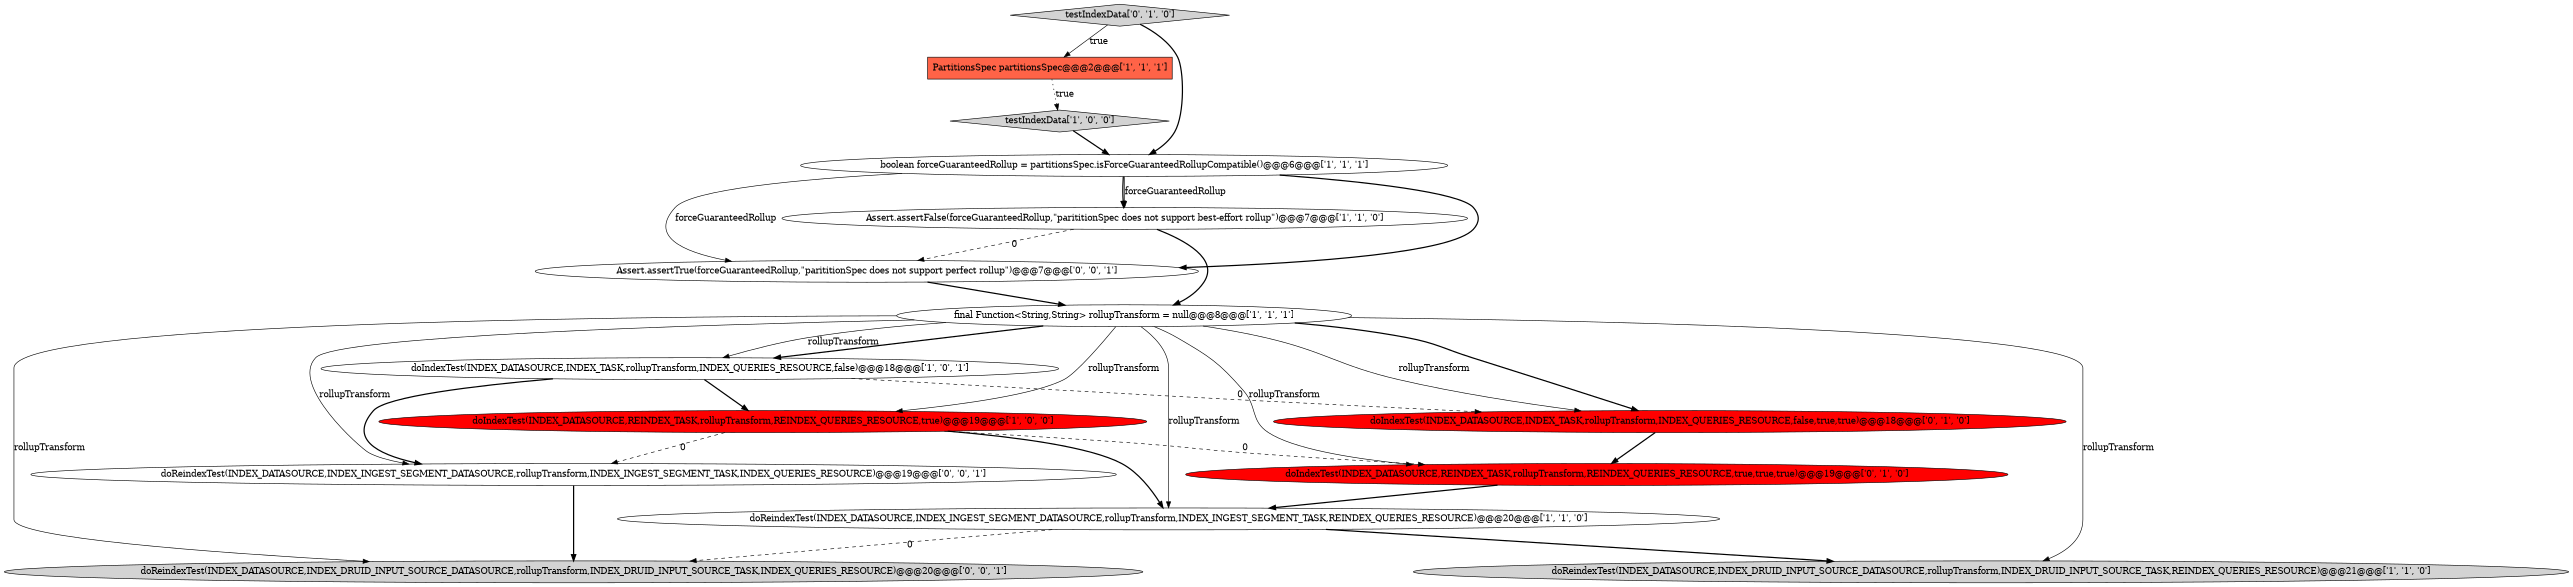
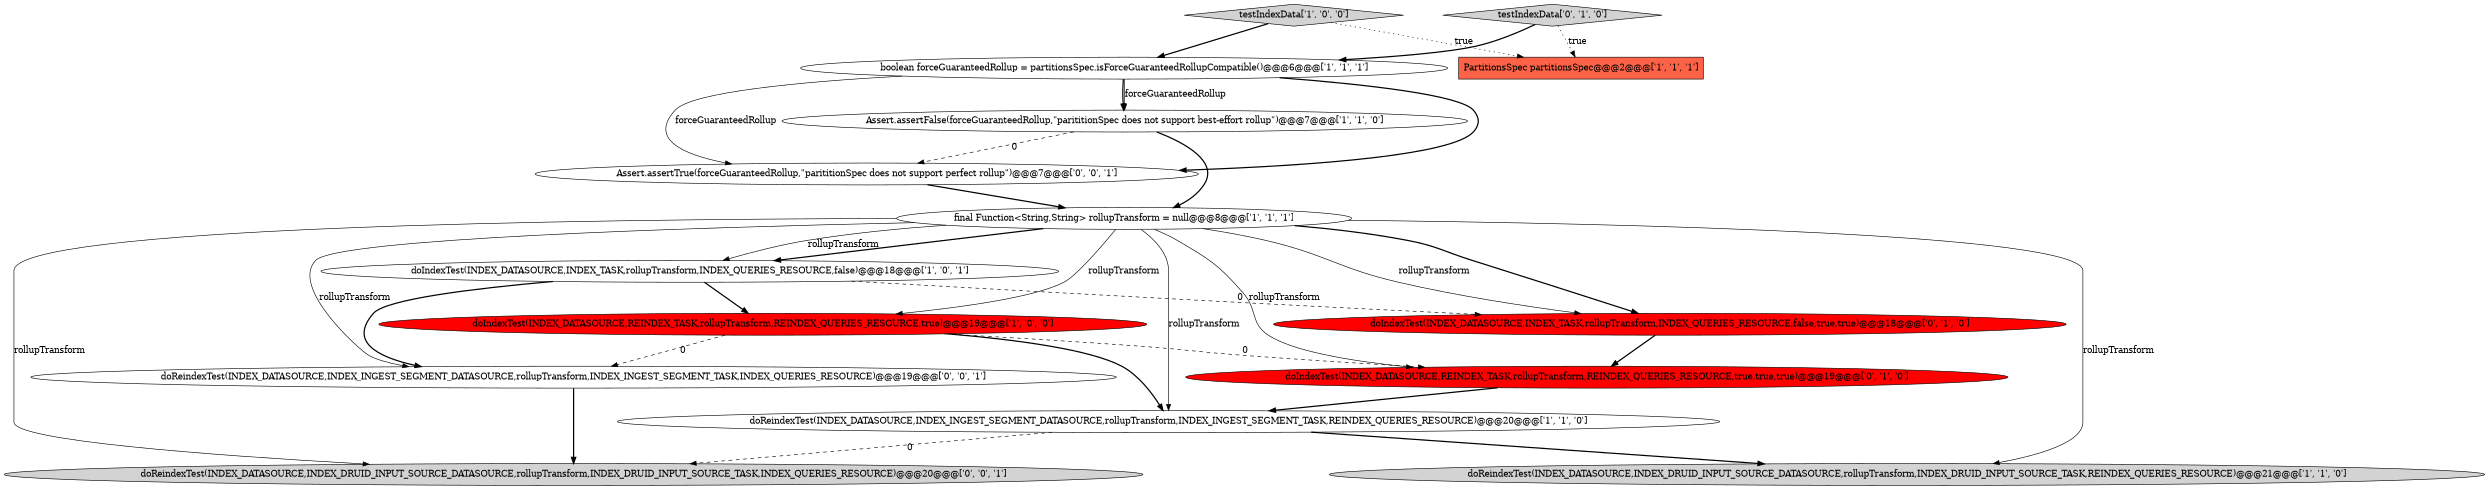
edge "testIndexData['0', '1', '0']" -> "PartitionsSpec partitionsSpec@@@2@@@['1', '1', '1']": style solid -> dotted
edge "PartitionsSpec partitionsSpec@@@2@@@['1', '1', '1']" -> "testIndexData['1', '0', '0']": reversed
